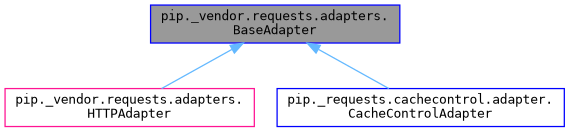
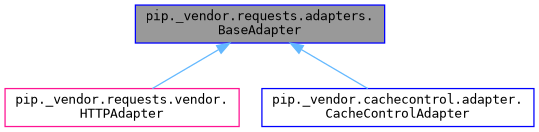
node "pip._vendor.requests.adapters. HTTPAdapter": label "pip._vendor.requests.adapters. HTTPAdapter" -> "pip._vendor.requests.vendor. HTTPAdapter"
node "pip._requests.cachecontrol.adapter. CacheControlAdapter": label "pip._requests.cachecontrol.adapter. CacheControlAdapter" -> "pip._vendor.cachecontrol.adapter. CacheControlAdapter"
